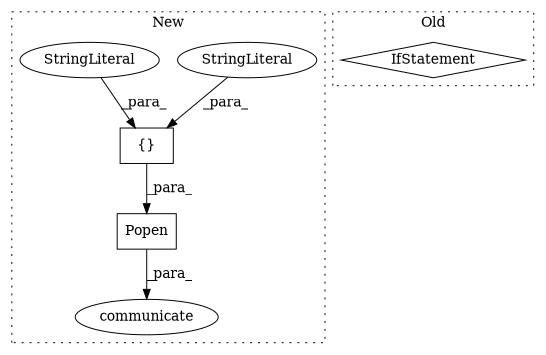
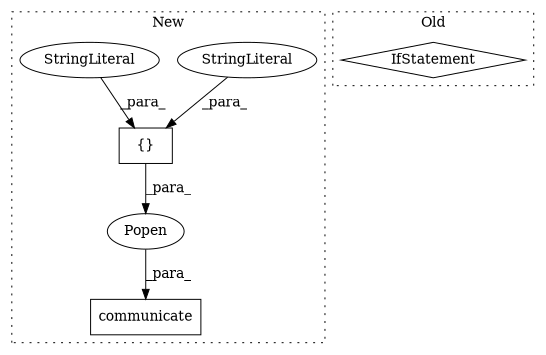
node "Popen": shape box -> ellipse
node "communicate": shape ellipse -> box
